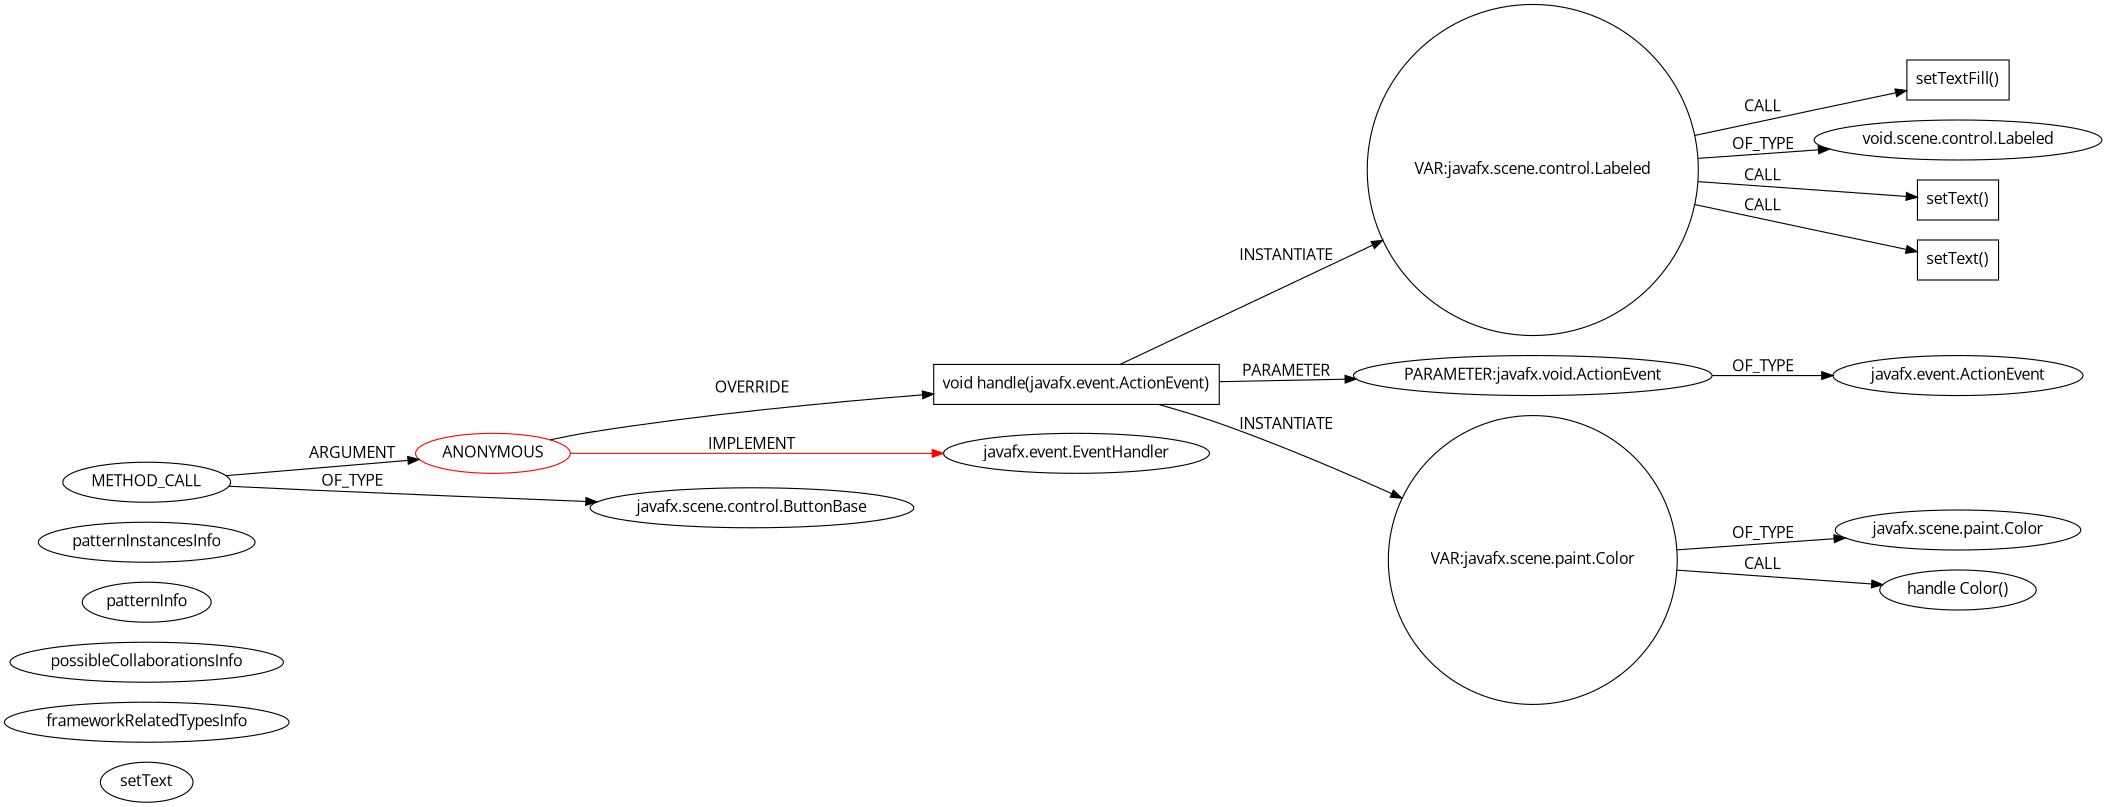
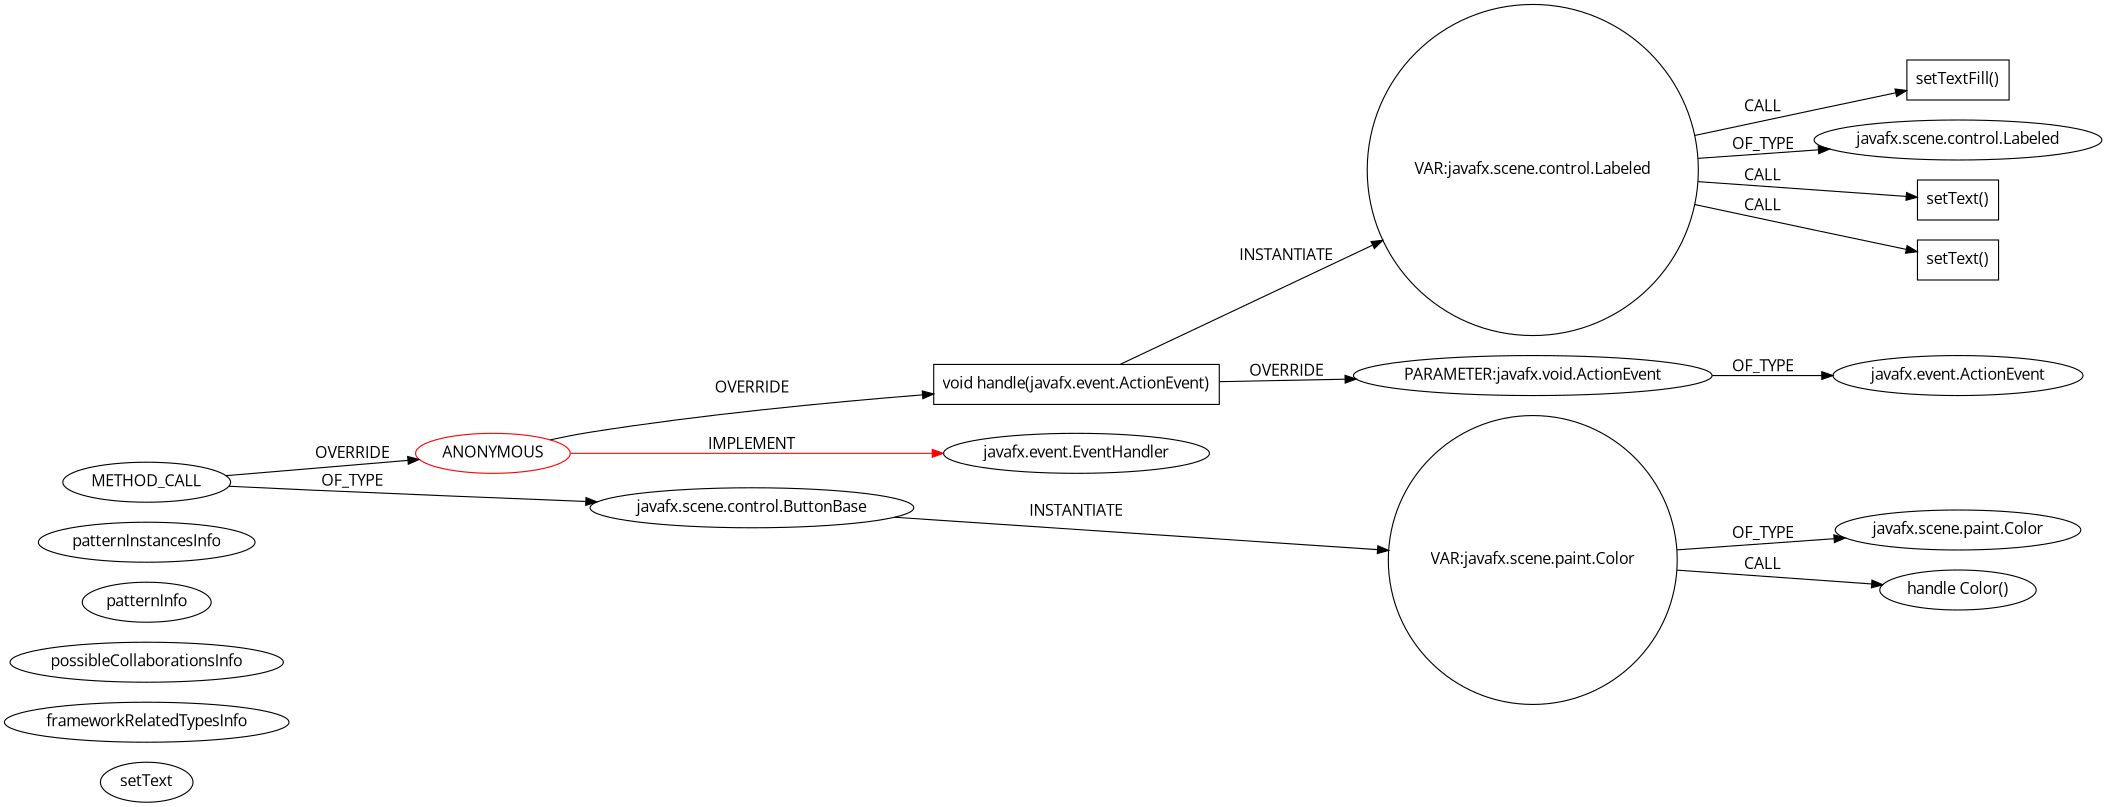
node "void.scene.control.Labeled": label "void.scene.control.Labeled" -> "javafx.scene.control.Labeled"
edge "void handle(javafx.event.ActionEvent)" -> "PARAMETER:javafx.void.ActionEvent": label "PARAMETER" -> "OVERRIDE"
edge "void handle(javafx.event.ActionEvent)" -> "VAR:javafx.scene.paint.Color": now "javafx.scene.control.ButtonBase" -> "VAR:javafx.scene.paint.Color"
edge "METHOD_CALL" -> "ANONYMOUS": label "ARGUMENT" -> "OVERRIDE"
